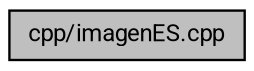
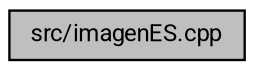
node "cpp/imagenES.cpp": label "cpp/imagenES.cpp" -> "src/imagenES.cpp"
